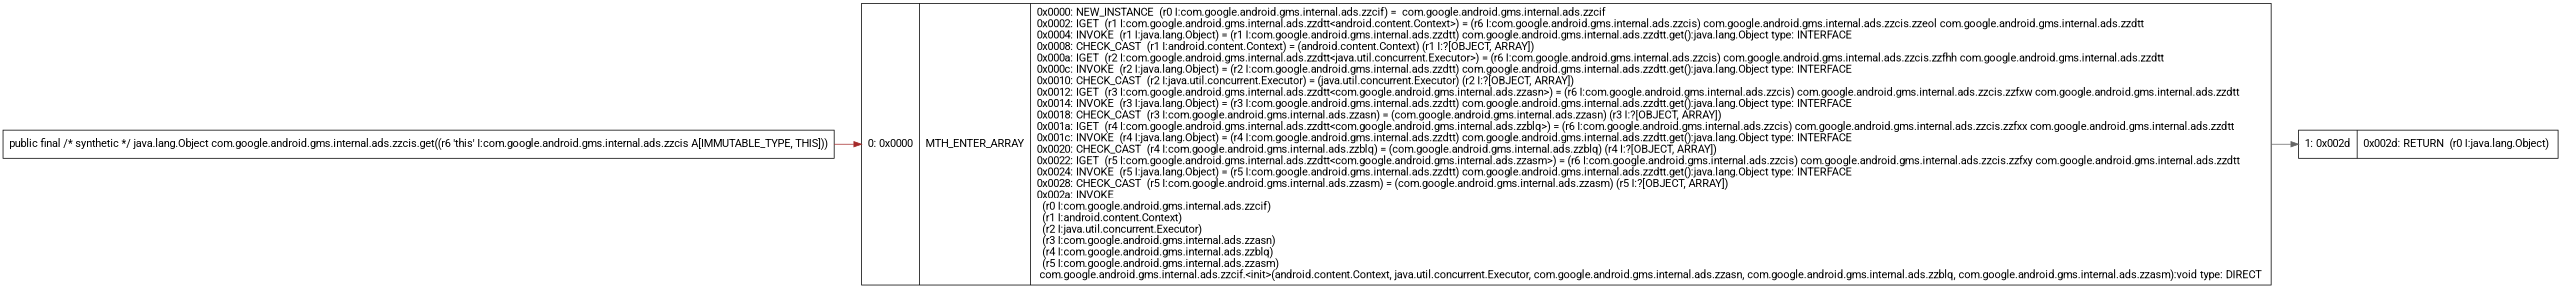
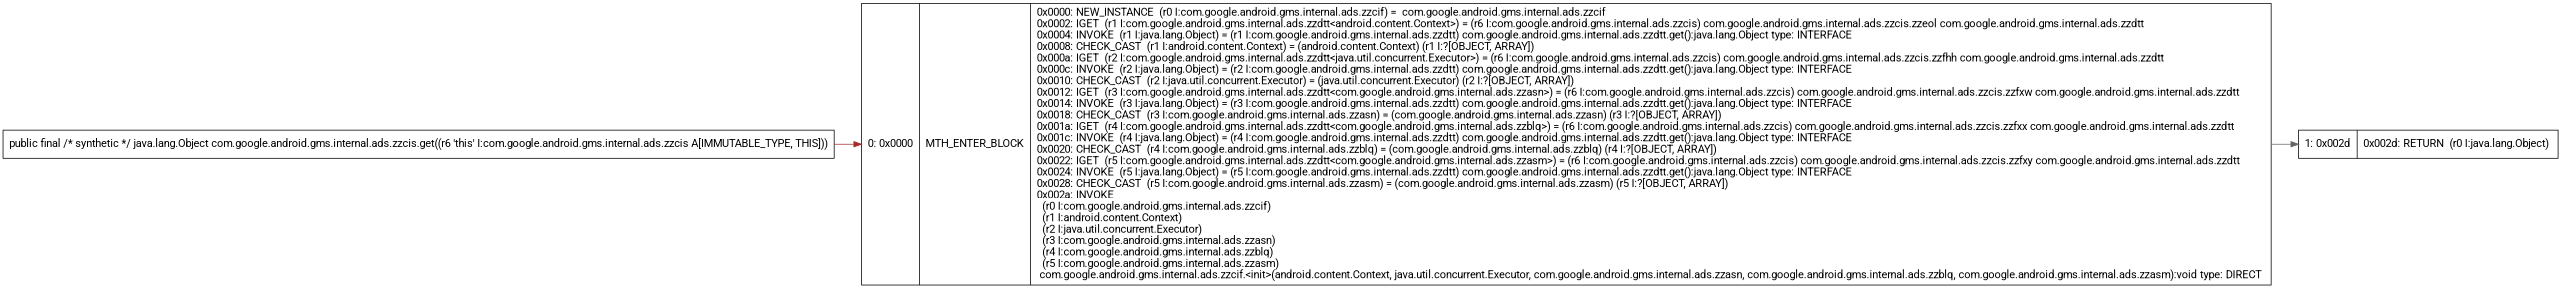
node "0: 0x0000": text "MTH_ENTER_ARRAY" -> "MTH_ENTER_BLOCK"
